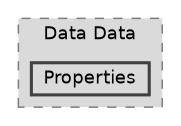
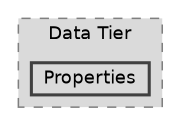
cluster "Data Data": label "Data Data" -> "Data Tier"
